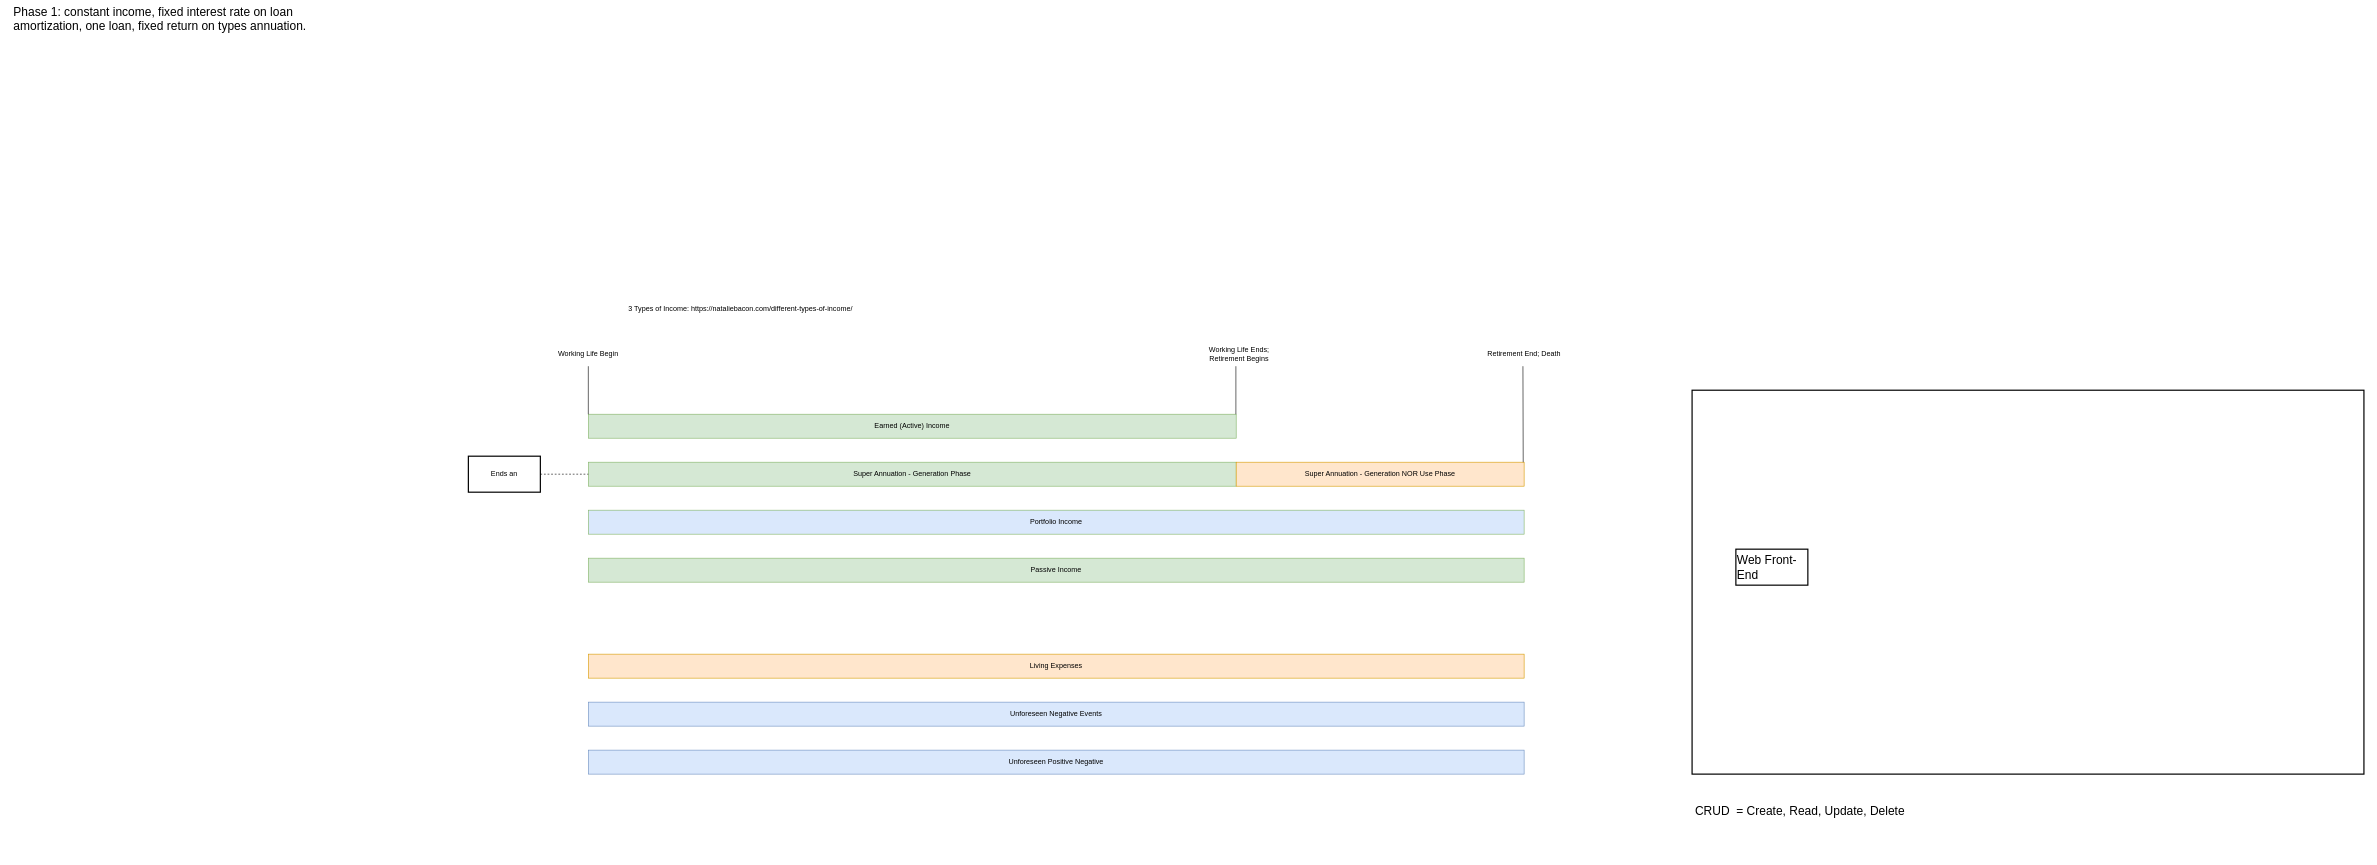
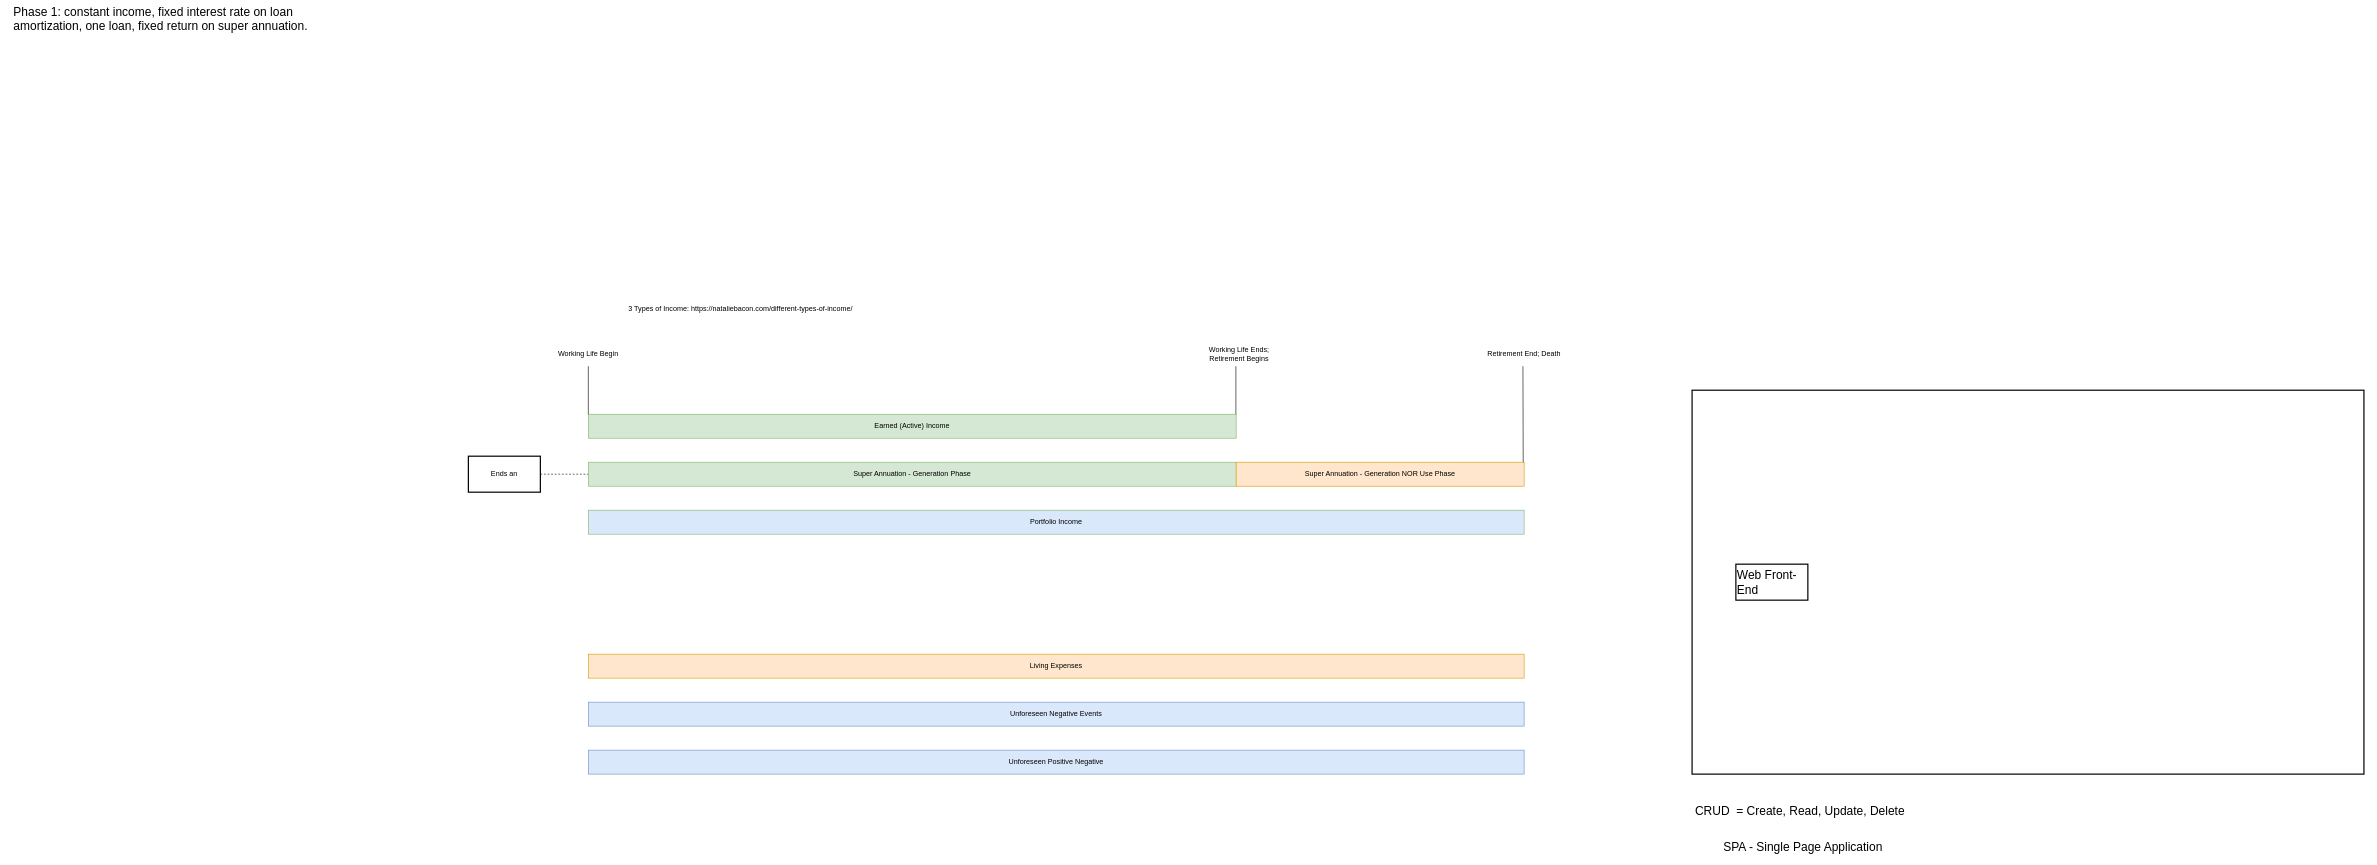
node "Phase 1: constant income, fixed interest rate on loan amortization, one loan, fixed return on types annuation.": label "Phase 1: constant income, fixed interest rate on loan amortization, one loan, fixed return on types annuation." -> "Phase 1: constant income, fixed interest rate on loan amortization, one loan, fixed return on super annuation."
node "Web Front-End": moved (1772, 567) -> (1772, 582)
node "Passive Income": removed
node "SPA - Single Page Application": added
